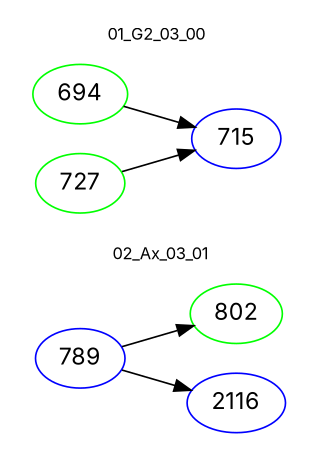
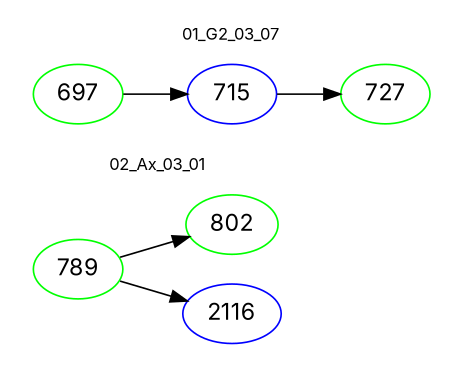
cluster "01_G2_03_00": label "01_G2_03_00" -> "01_G2_03_07"
node "694": label "694" -> "697"
edge "727" -> "715": reversed
node "789": color blue -> green
